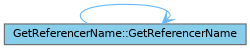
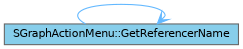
node "GetReferencerName::GetReferencerName": label "GetReferencerName::GetReferencerName" -> "SGraphActionMenu::GetReferencerName"
